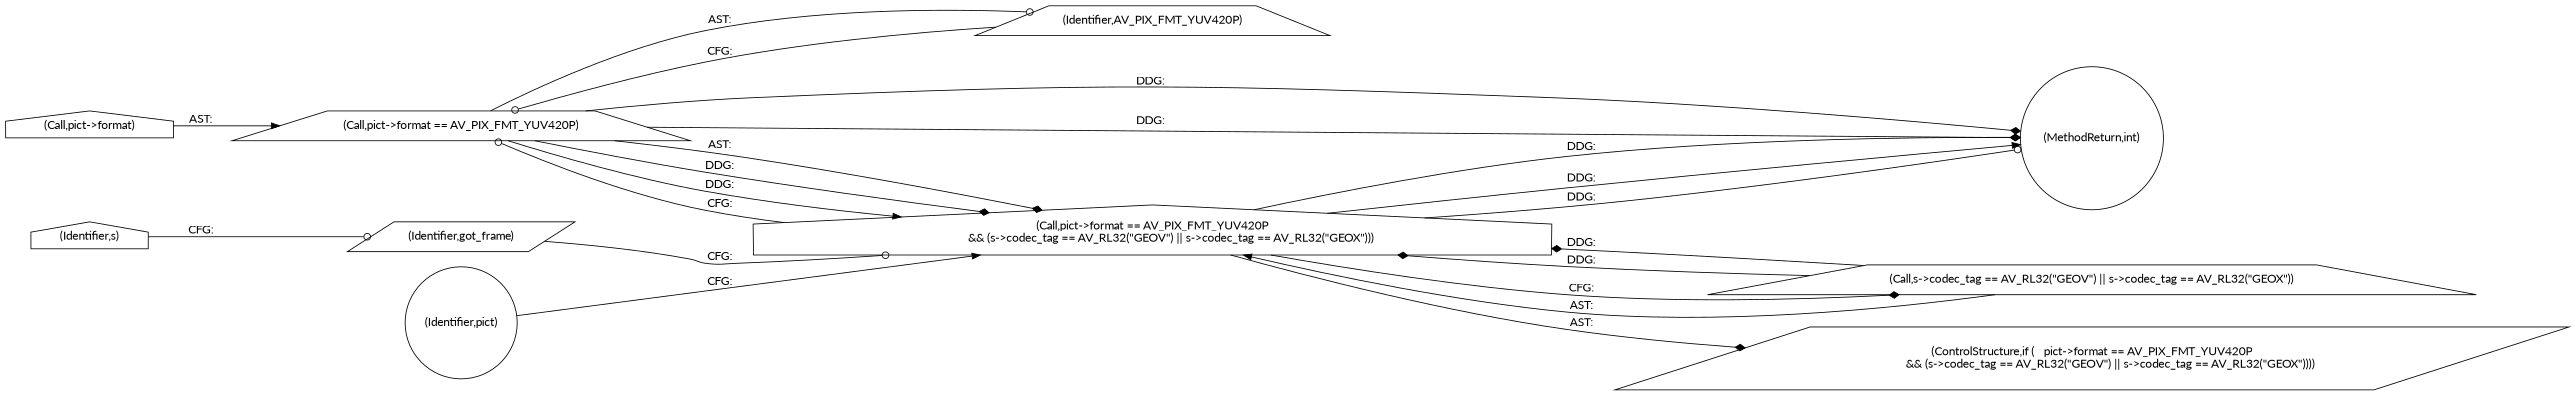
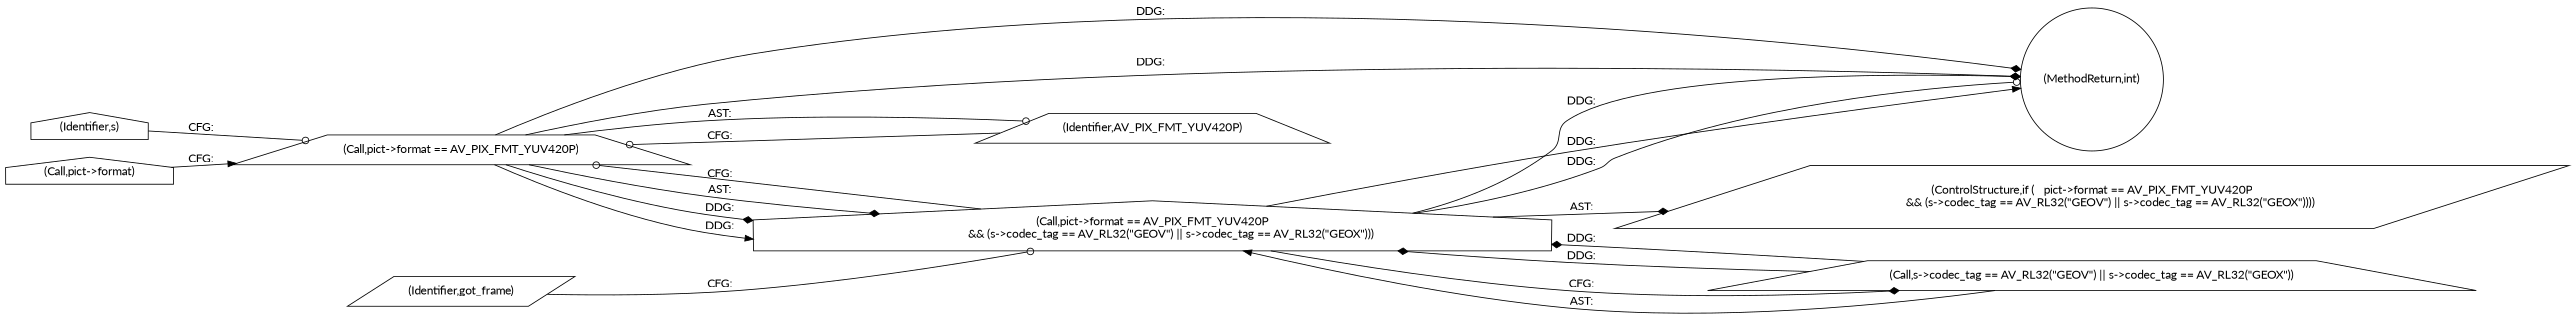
edge "(Call,pict->format)" -> "(Call,pict->format == AV_PIX_FMT_YUV420P)": label "AST: " -> "CFG: "
edge "(Identifier,s)" -> "(Identifier,got_frame)": now "(Identifier,s)" -> "(Call,pict->format == AV_PIX_FMT_YUV420P)"
node "(Identifier,pict)": removed
